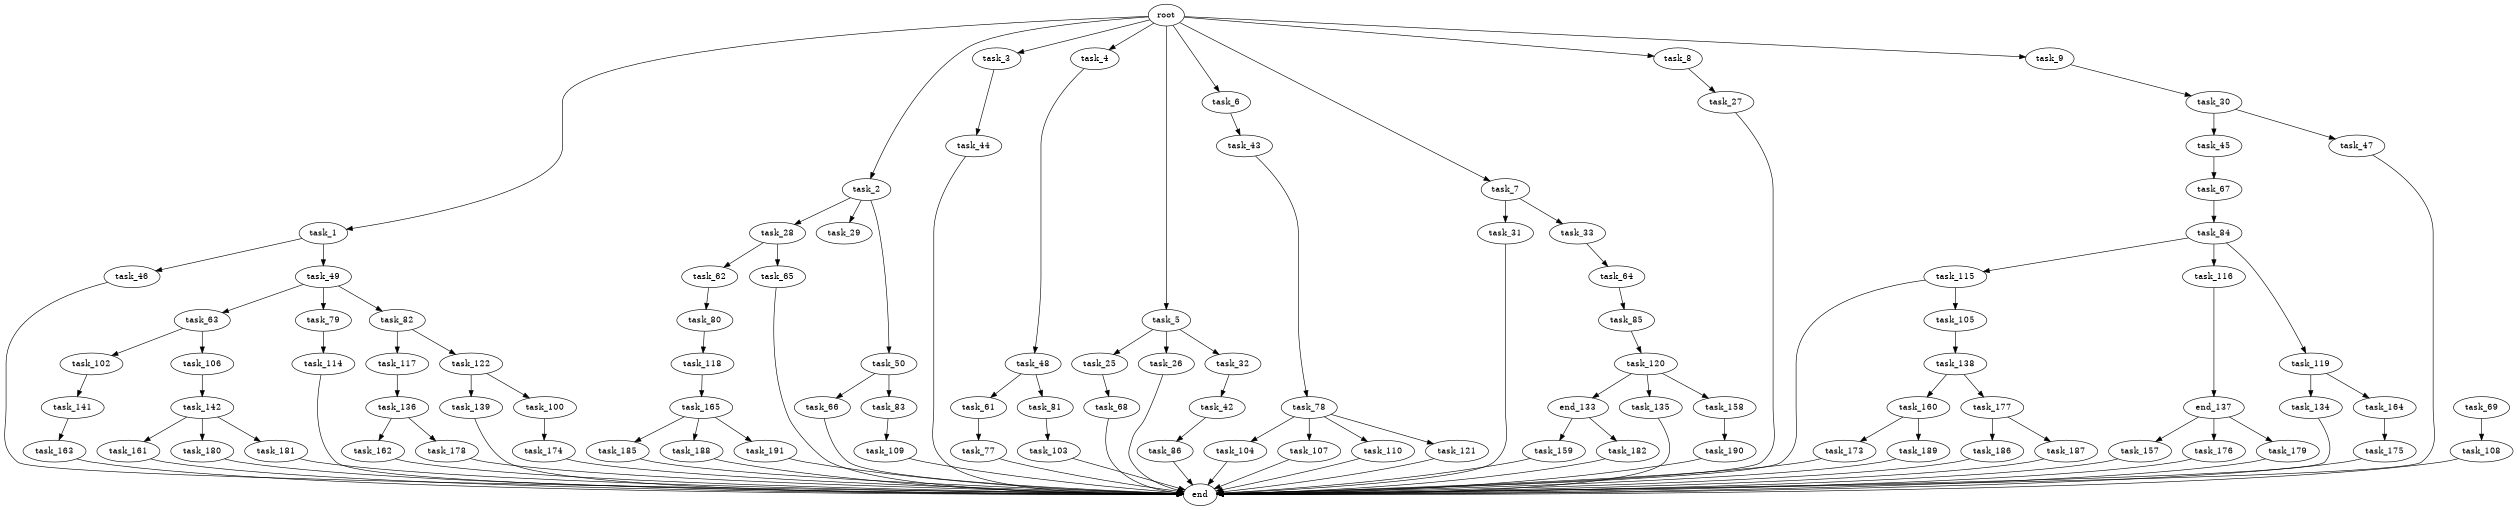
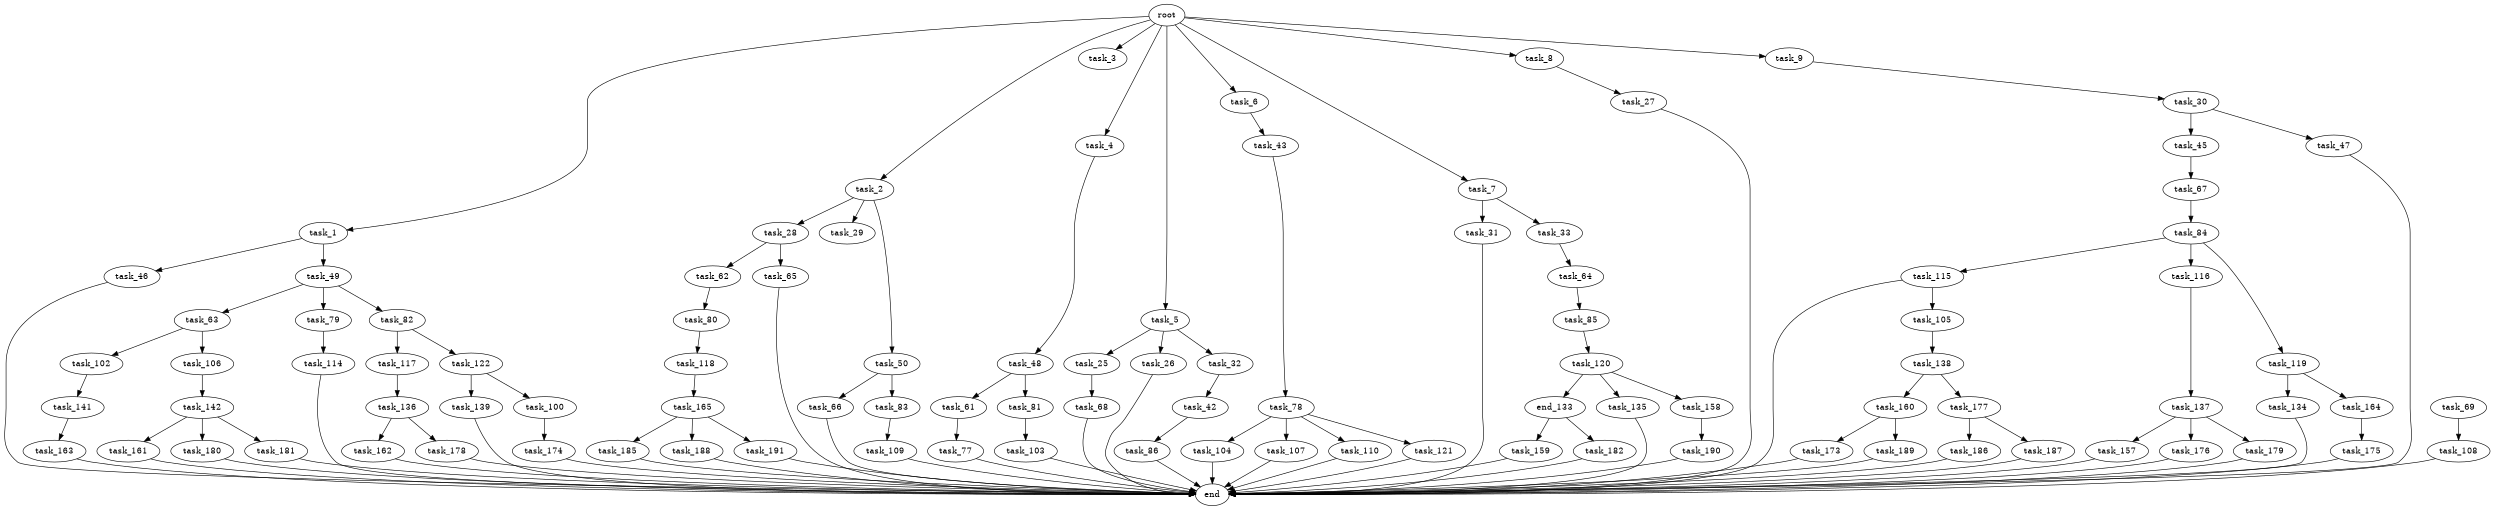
node "task_44": removed
node "end_137": label "end_137" -> "task_137"
